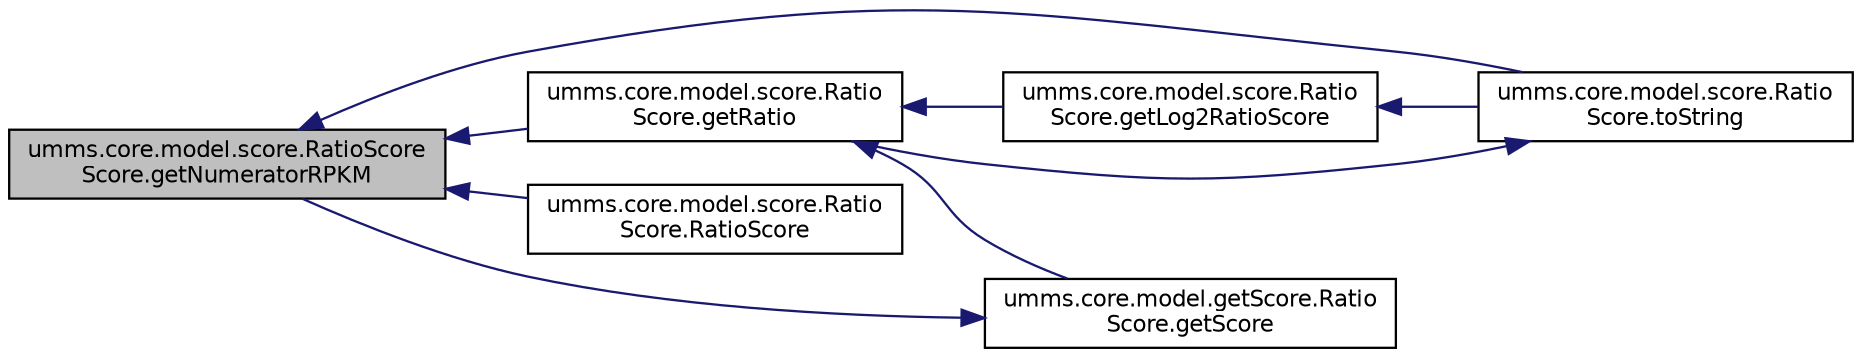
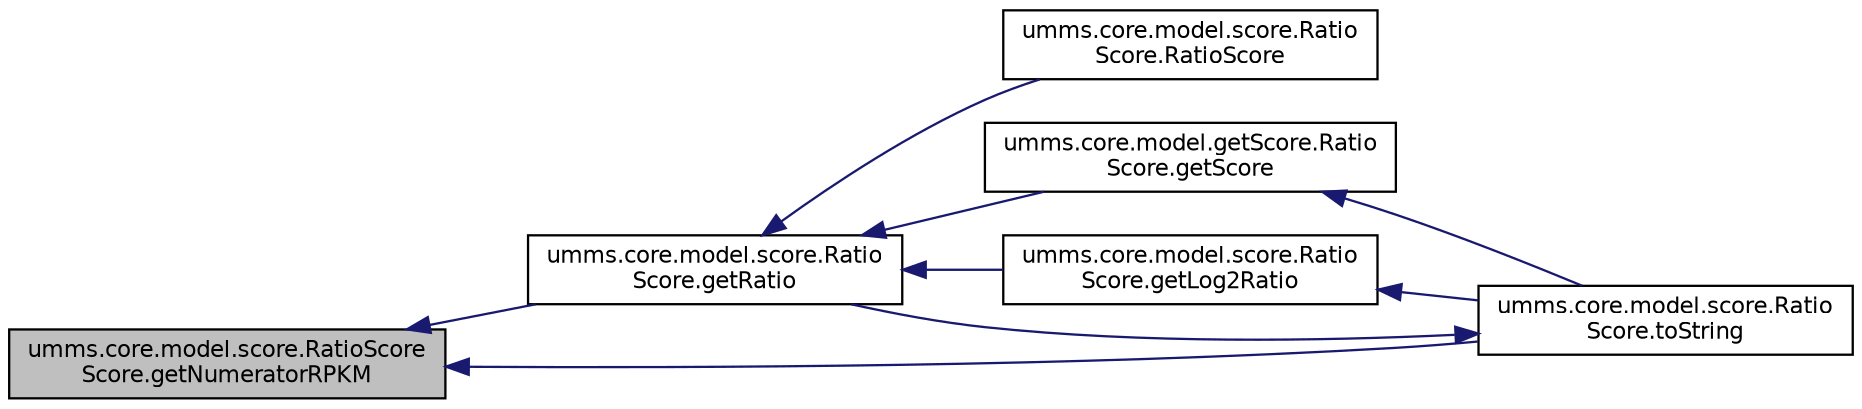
node "umms.core.model.score.Ratio Score.getLog2RatioScore": label "umms.core.model.score.Ratio Score.getLog2RatioScore" -> "umms.core.model.score.Ratio Score.getLog2Ratio"
edge "umms.core.model.score.Ratio Score.RatioScore" -> "umms.core.model.score.RatioScore Score.getNumeratorRPKM": now "umms.core.model.score.Ratio Score.RatioScore" -> "umms.core.model.score.Ratio Score.getRatio"
edge "umms.core.model.score.RatioScore Score.getNumeratorRPKM" -> "umms.core.model.getScore.Ratio Score.getScore": now "umms.core.model.score.Ratio Score.toString" -> "umms.core.model.getScore.Ratio Score.getScore"
